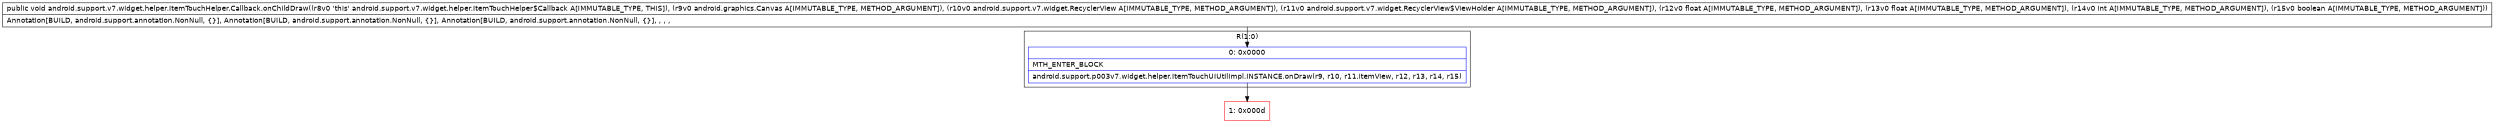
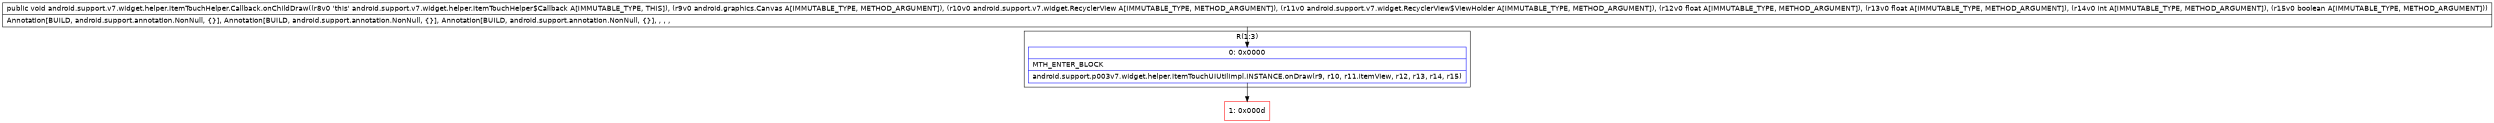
cluster "R(1:0)": label "R(1:0)" -> "R(1:3)"
